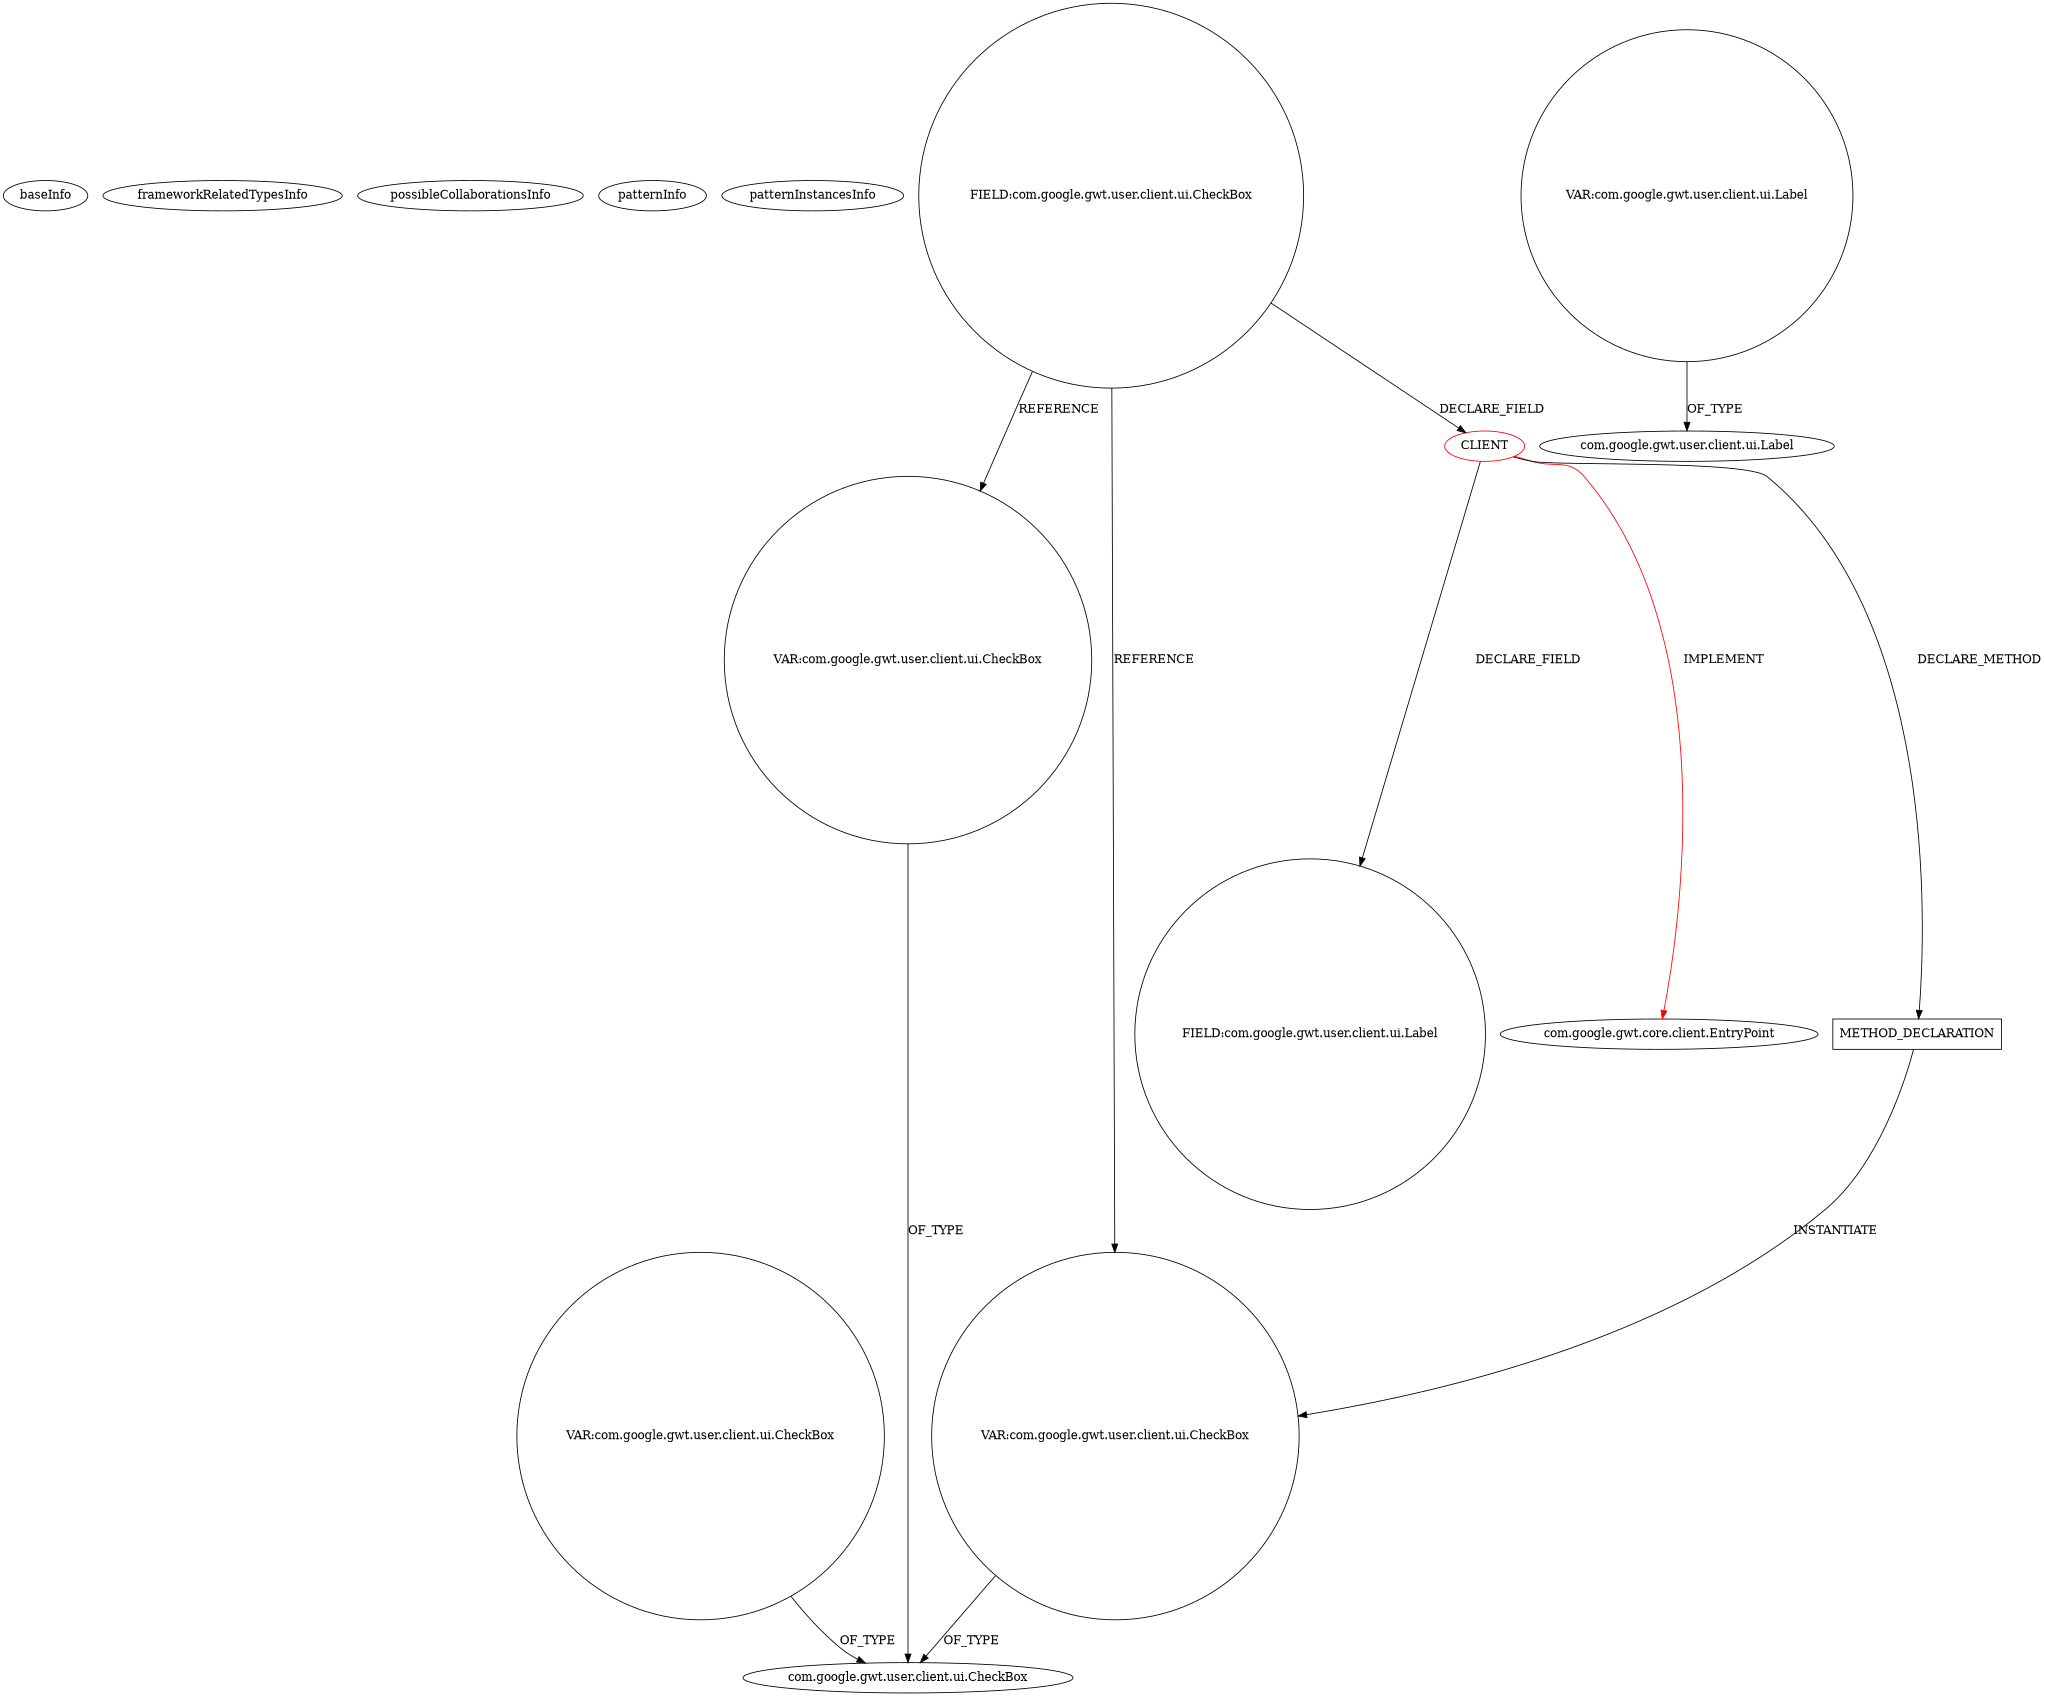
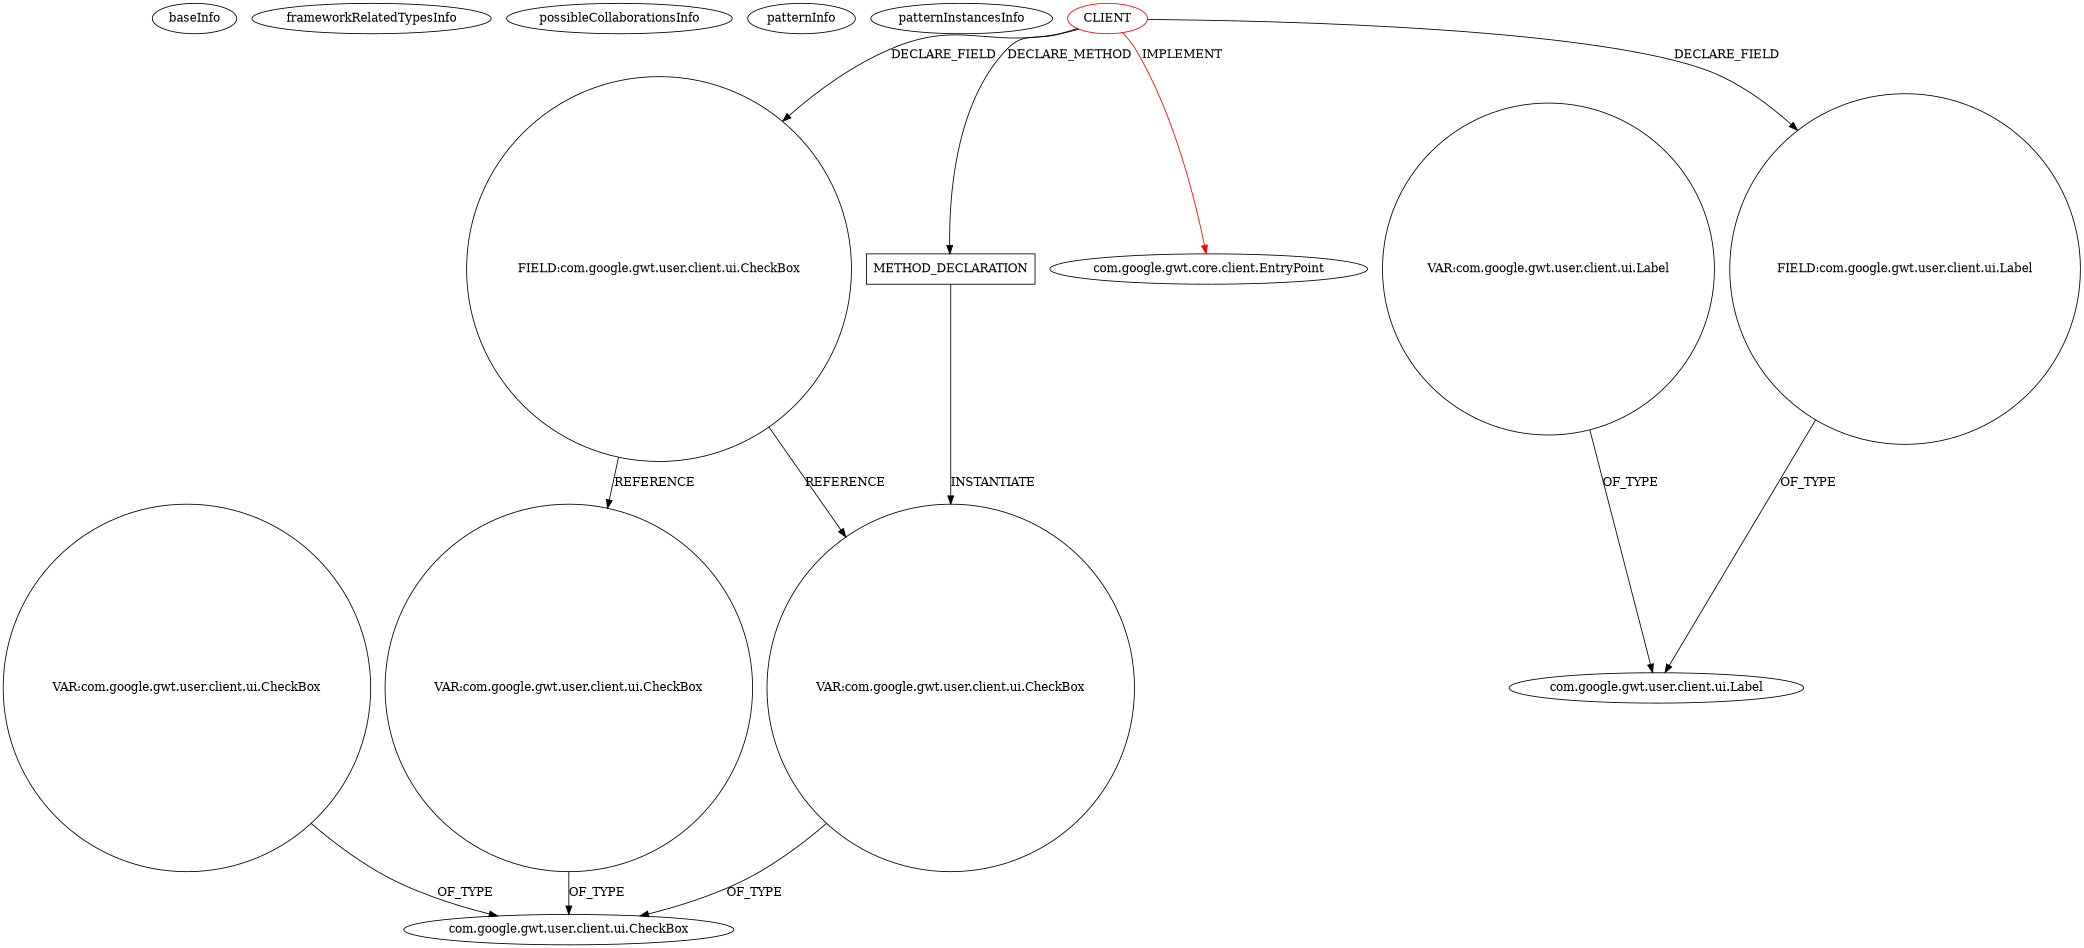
edge "FIELD:com.google.gwt.user.client.ui.CheckBox" -> "CLIENT": reversed
edge "FIELD:com.google.gwt.user.client.ui.Label" -> "com.google.gwt.user.client.ui.Label": added, label "OF_TYPE"
